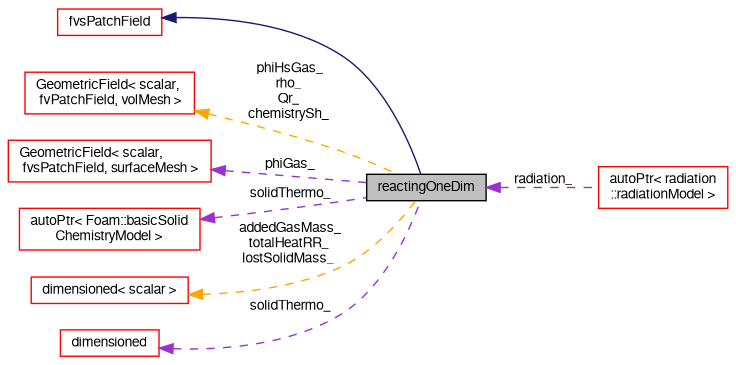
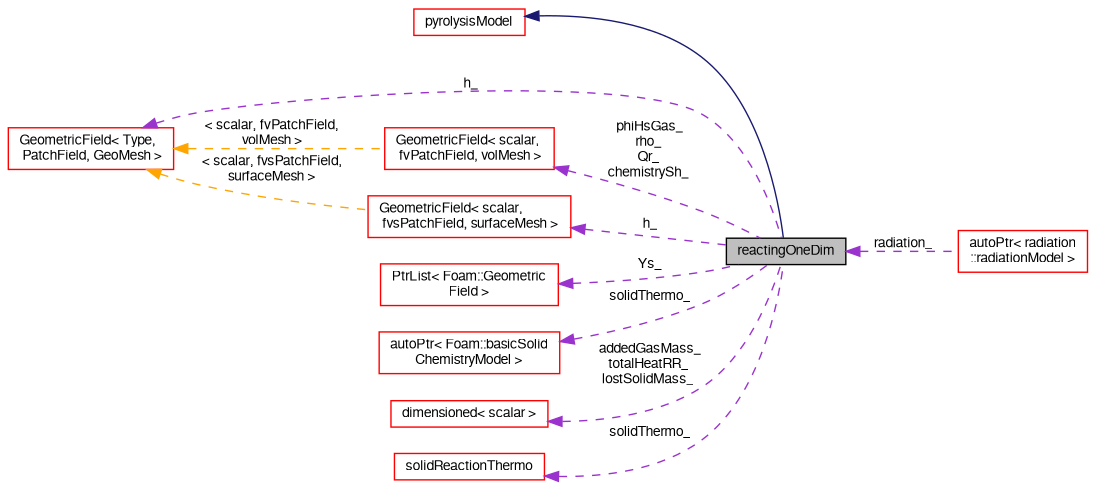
node "fvsPatchField": label "fvsPatchField" -> "pyrolysisModel"
edge "reactingOneDim" -> "GeometricField< scalar, fvPatchField, volMesh >": color orange -> darkorchid3
node "GeometricField< Type, PatchField, GeoMesh >": added
edge "reactingOneDim" -> "GeometricField< scalar, fvsPatchField, surfaceMesh >": label " phiGas_" -> " h_"
edge "reactingOneDim" -> "dimensioned< scalar >": color orange -> darkorchid3
node "PtrList< Foam::Geometric Field >": added
node "dimensioned": label "dimensioned" -> "solidReactionThermo"
